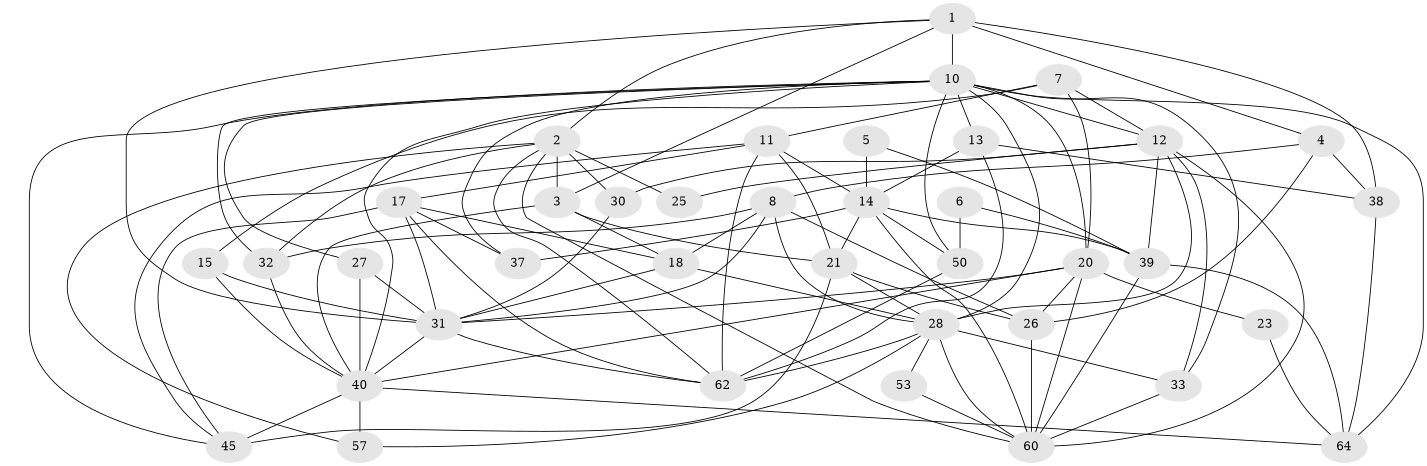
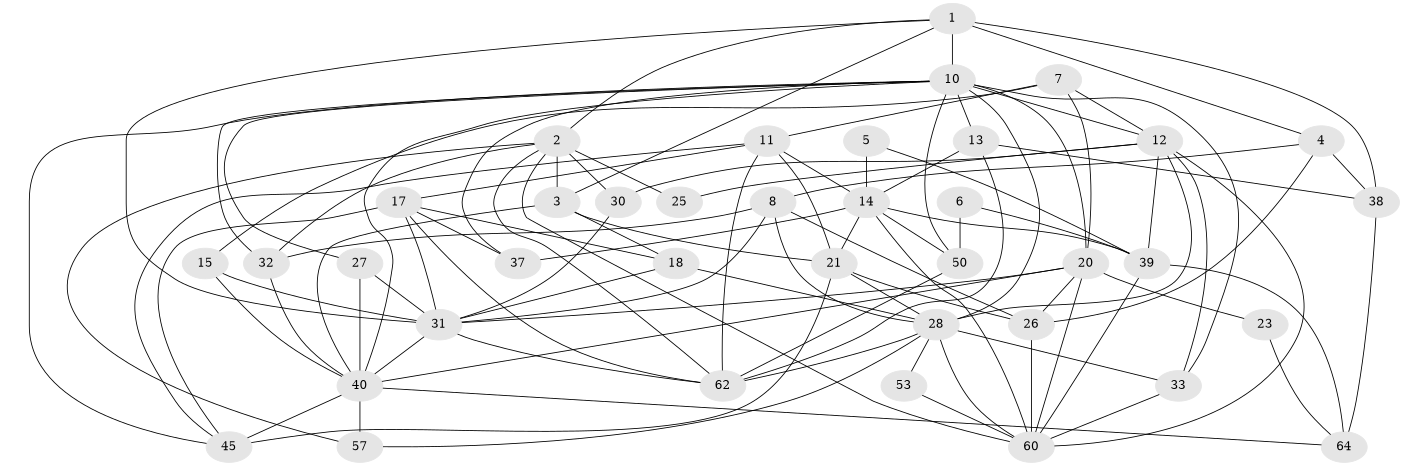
edge "10" -- "64": removed
edge "8" -- "18": removed
